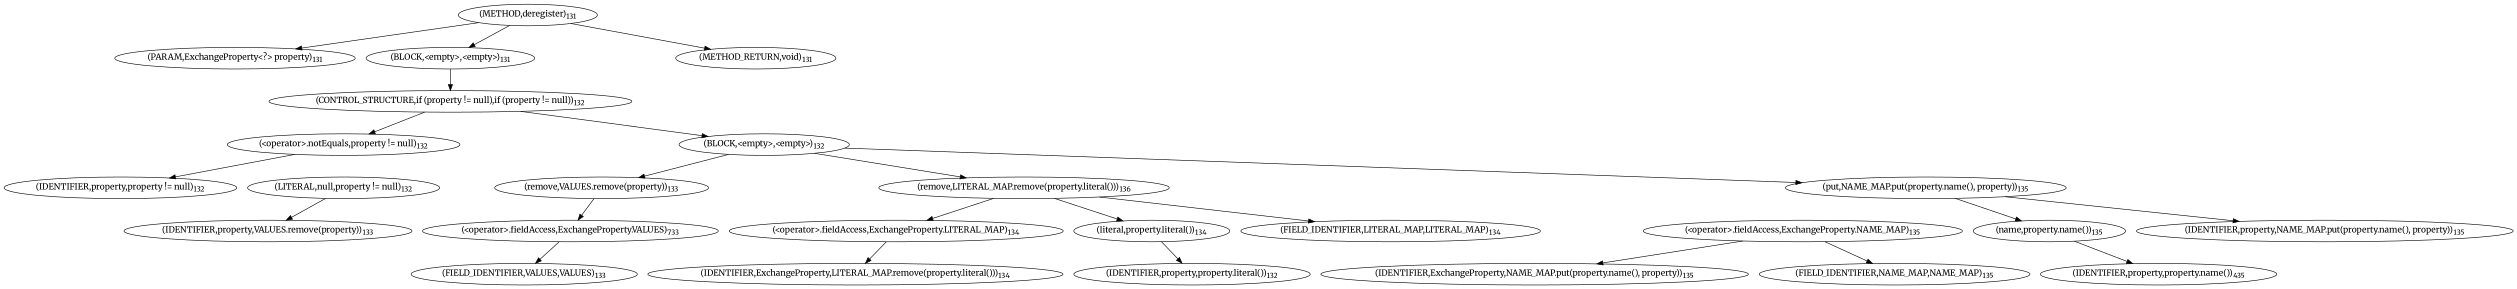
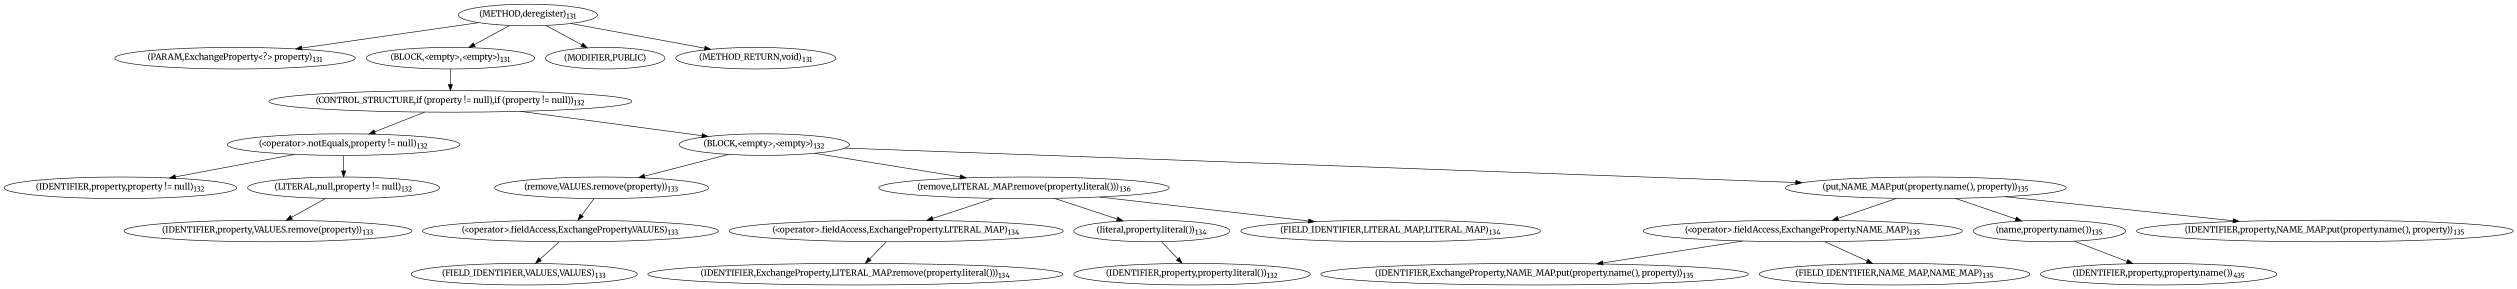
node "(MODIFIER,PUBLIC)": added
edge "(<operator>.notEquals,property != null)" -> "(LITERAL,null,property != null)": added
edge "(put,NAME_MAP.put(property.name(), property))" -> "(<operator>.fieldAccess,ExchangeProperty.NAME_MAP)": added
node "(<operator>.fieldAccess,ExchangeProperty.VALUES)": text "733" -> "133"
